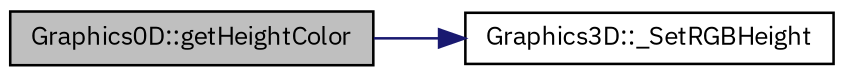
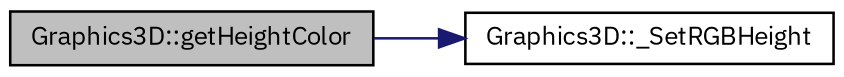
node "Graphics0D::getHeightColor": label "Graphics0D::getHeightColor" -> "Graphics3D::getHeightColor"
